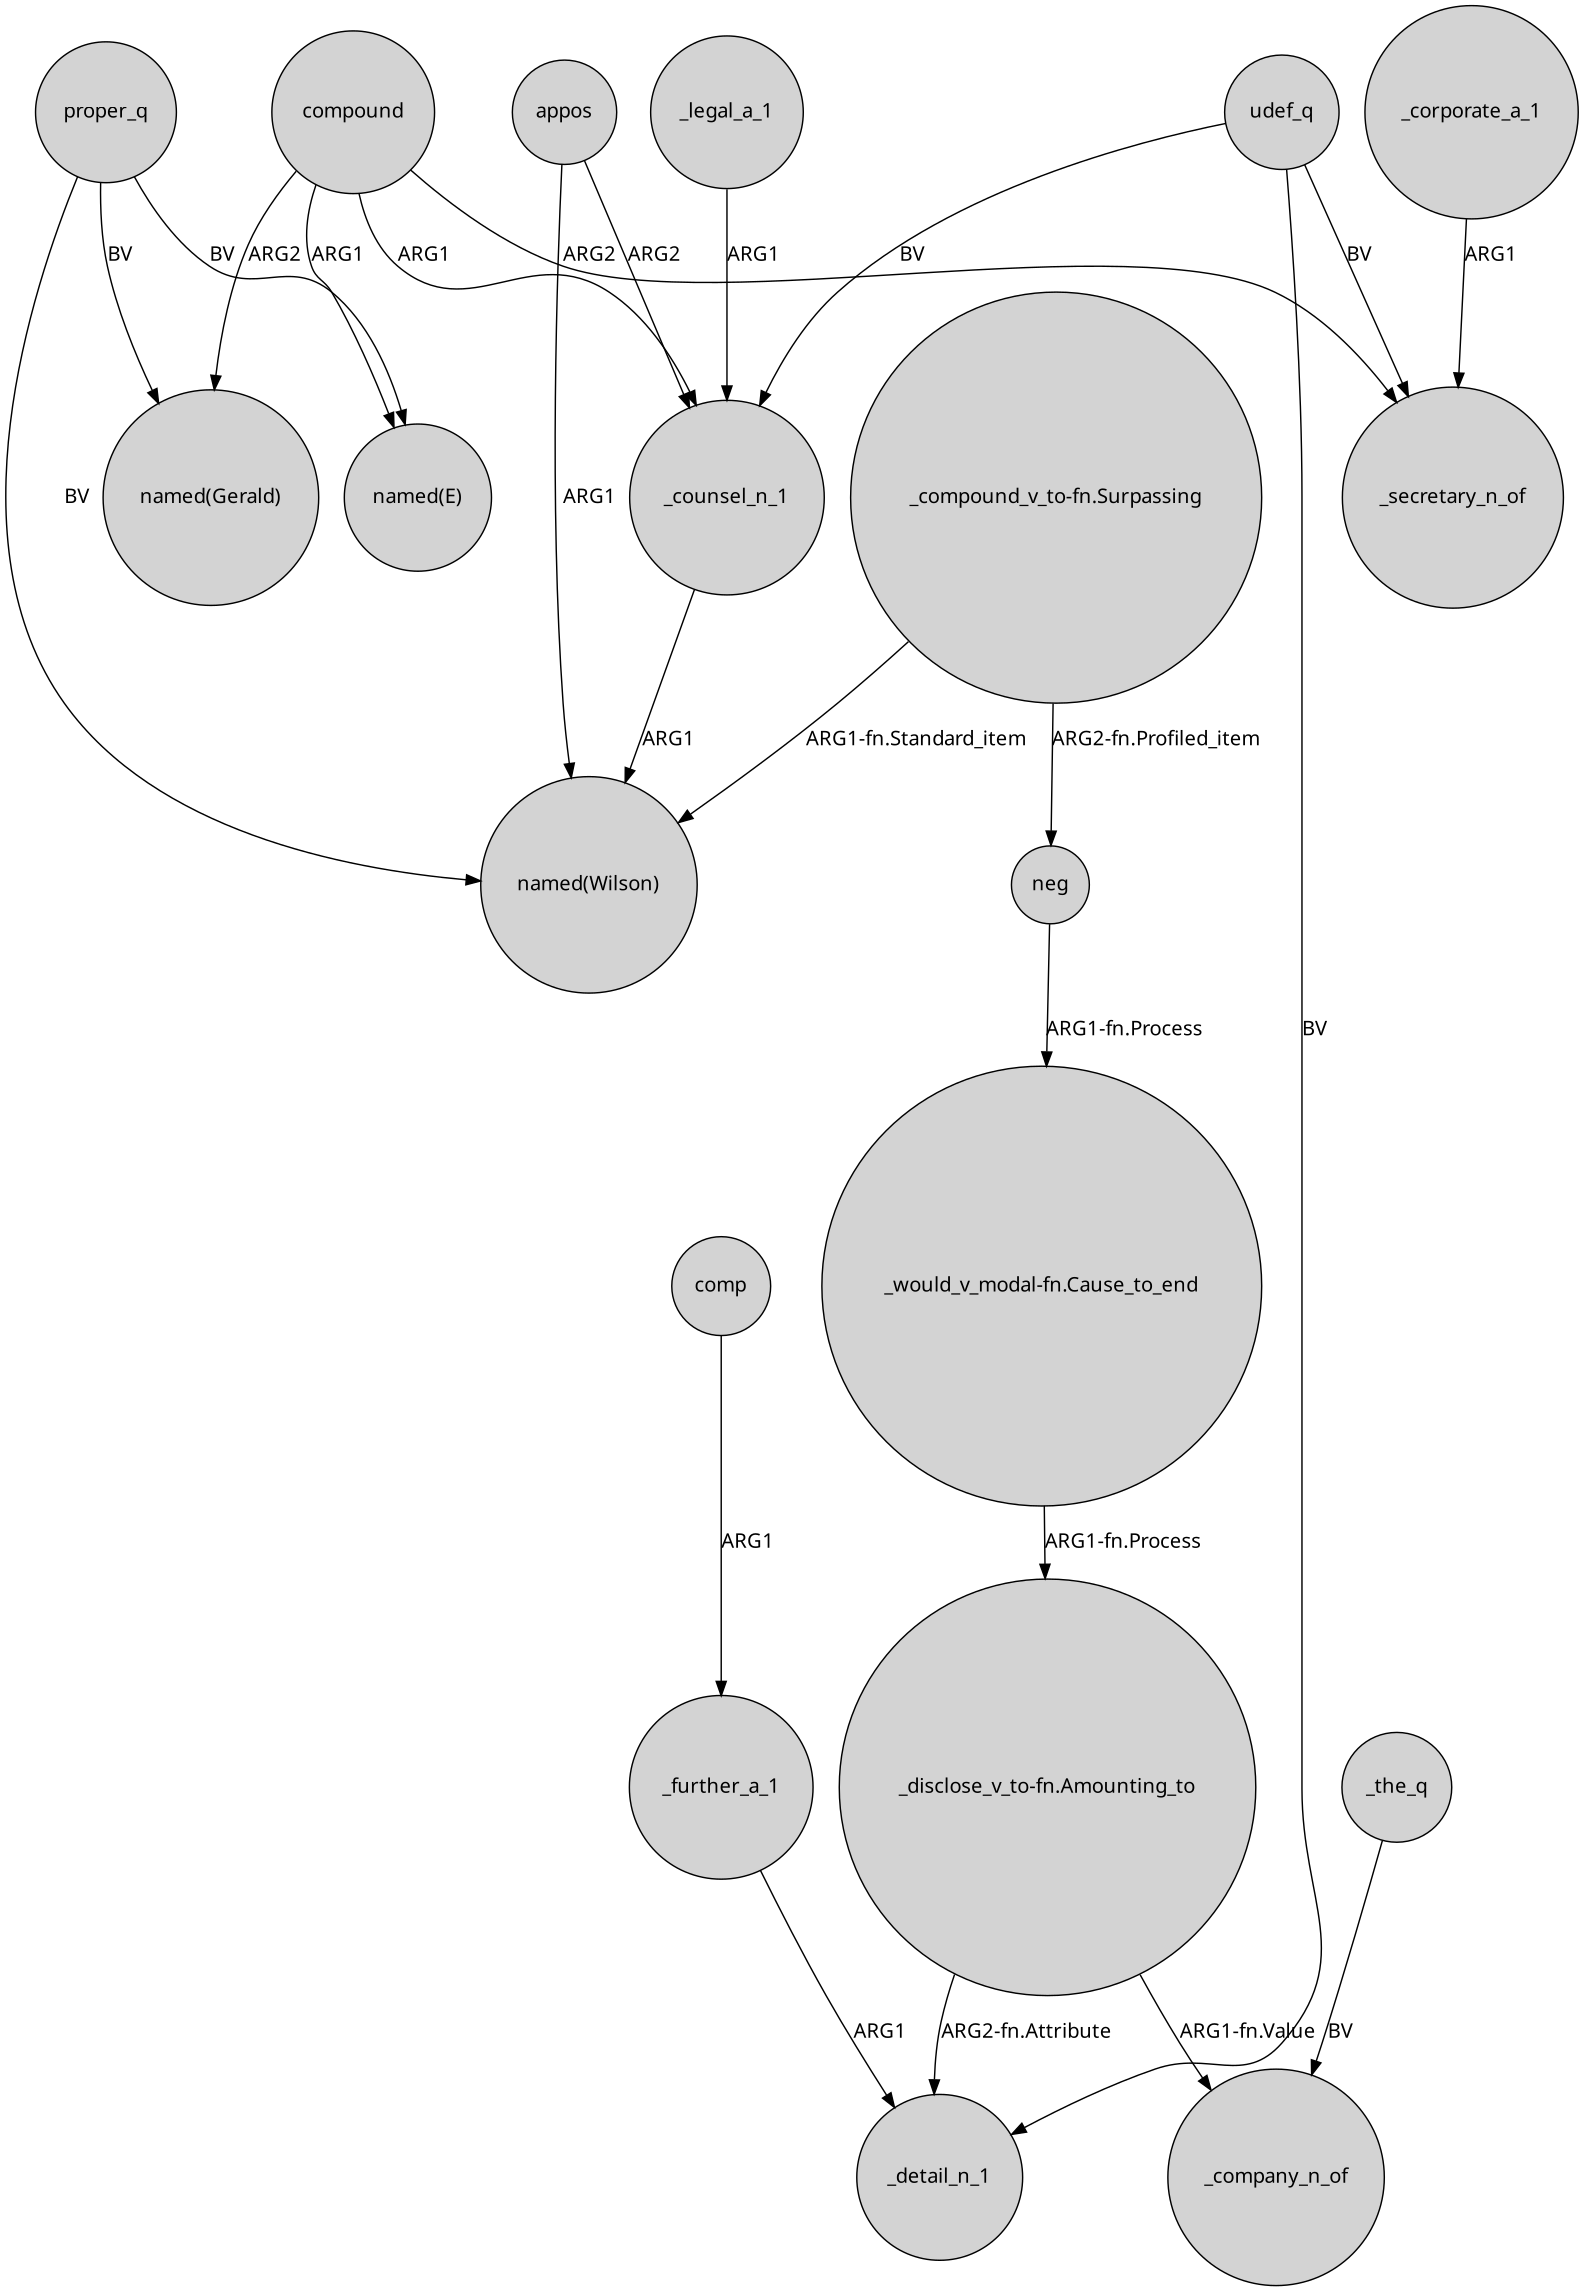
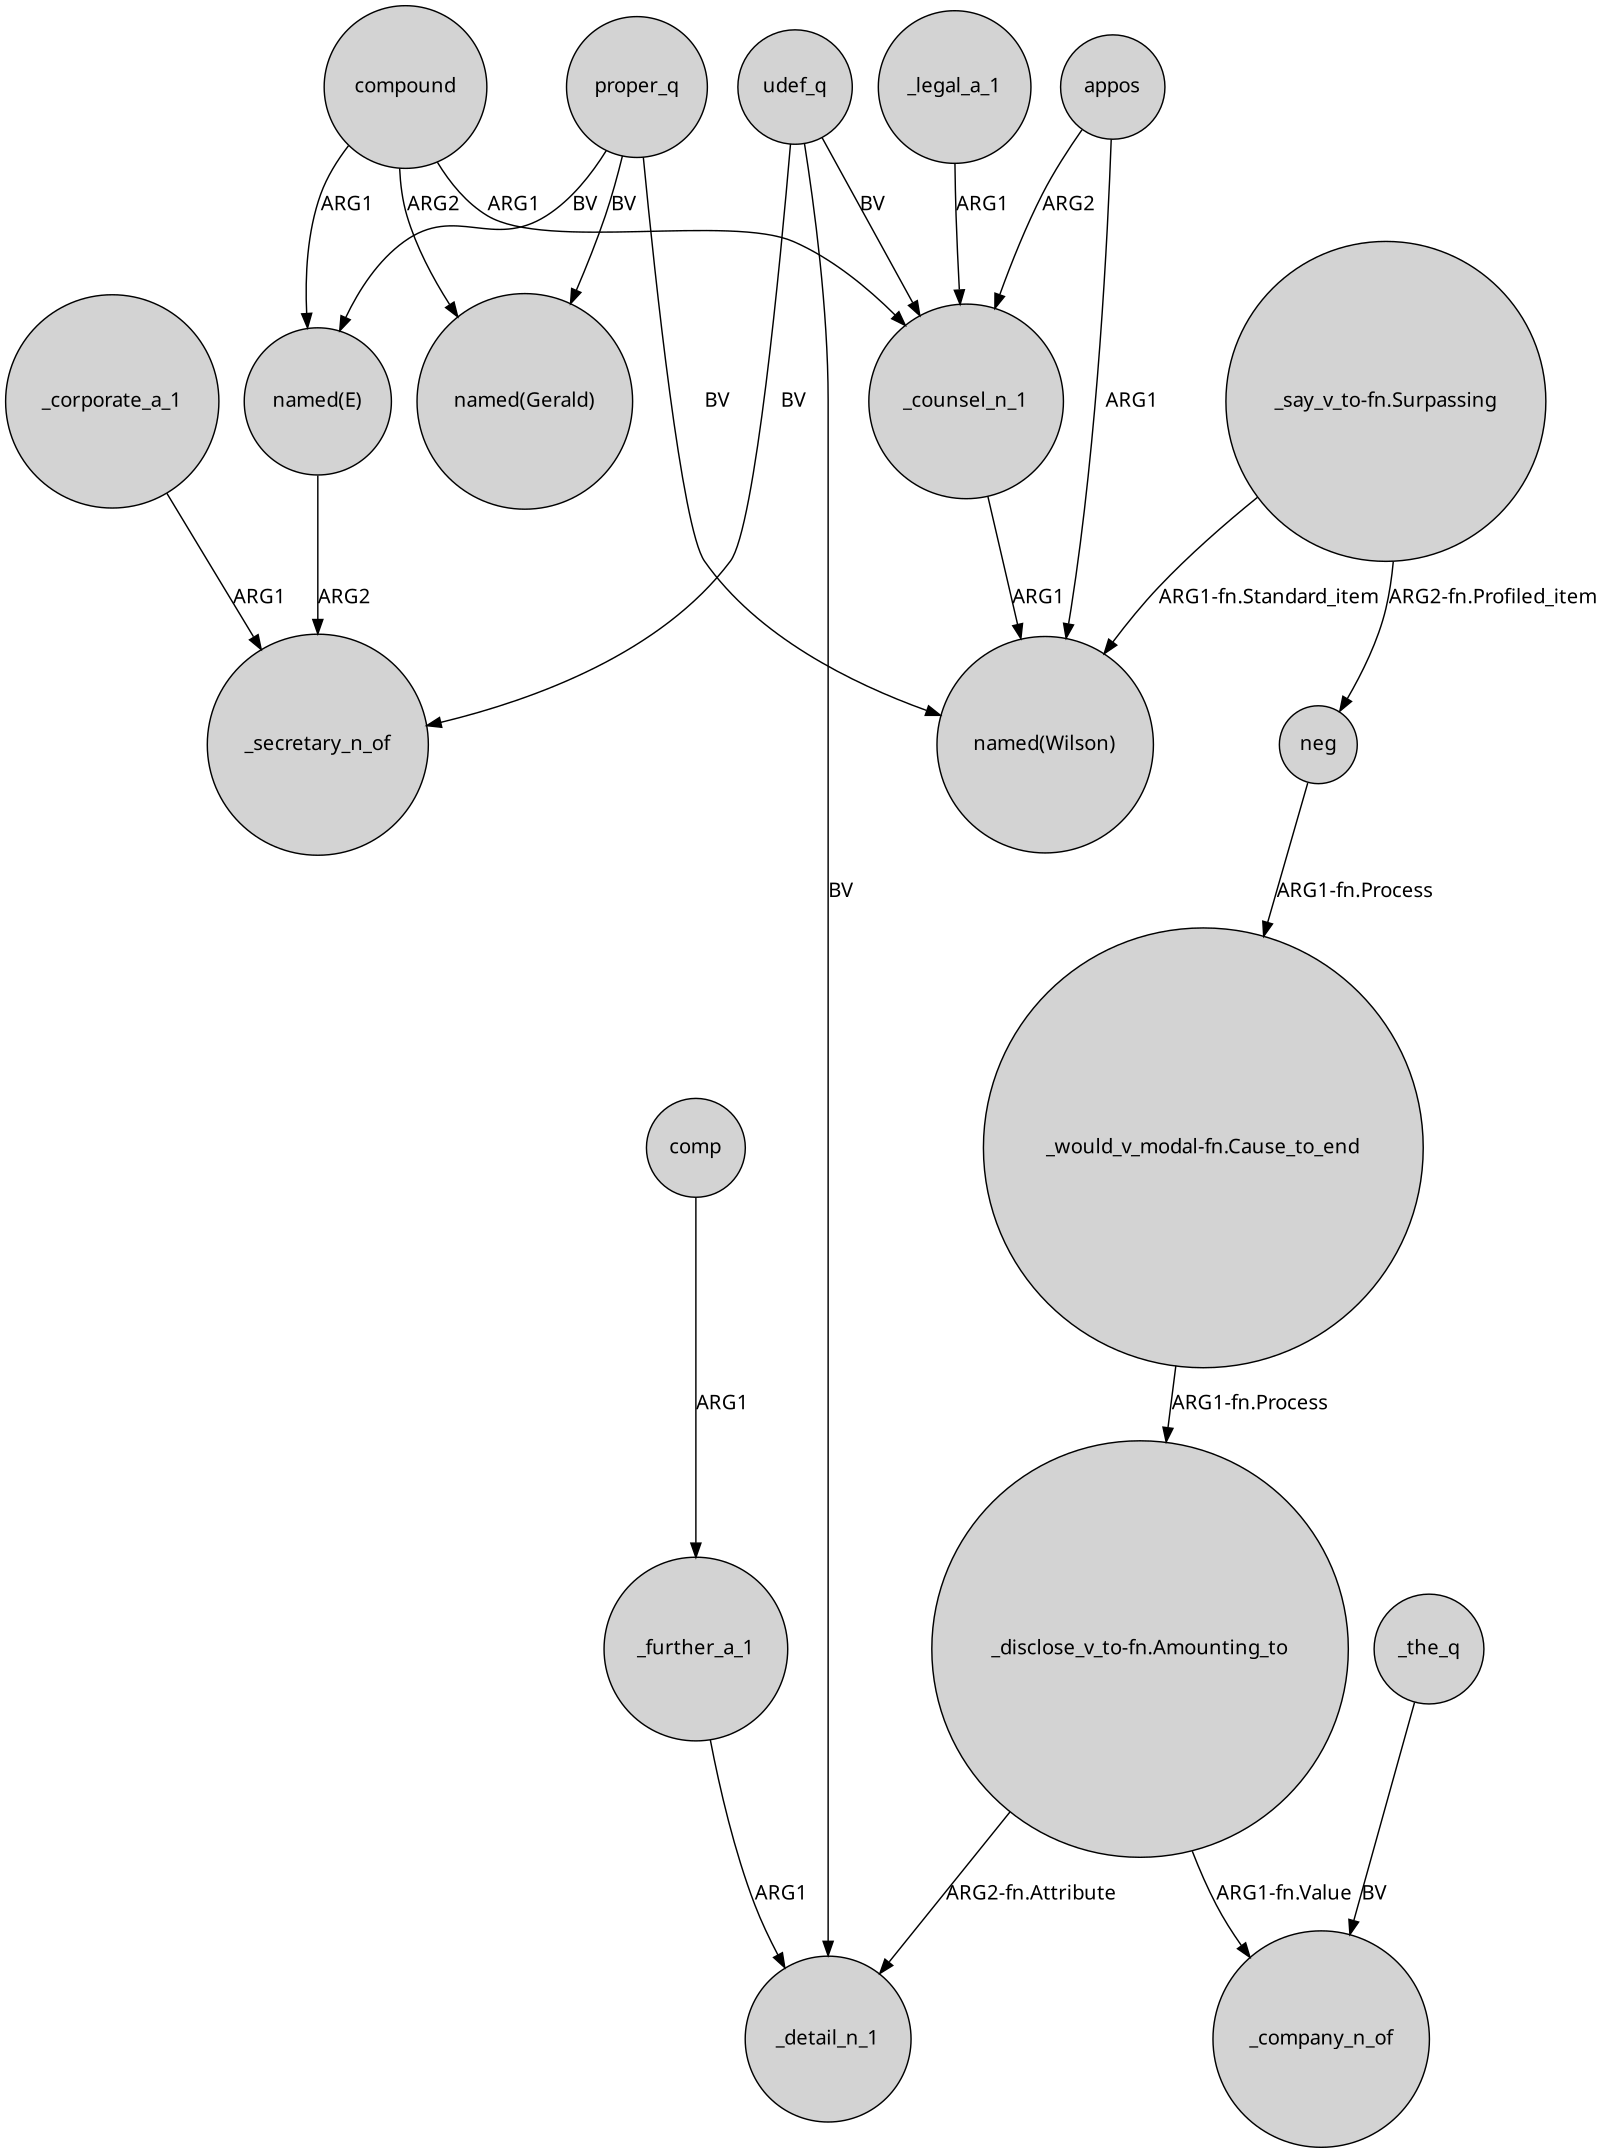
edge "compound" -> "_secretary_n_of": now "named(E)" -> "_secretary_n_of"
node "_compound_v_to-fn.Surpassing": label "_compound_v_to-fn.Surpassing" -> "_say_v_to-fn.Surpassing"
